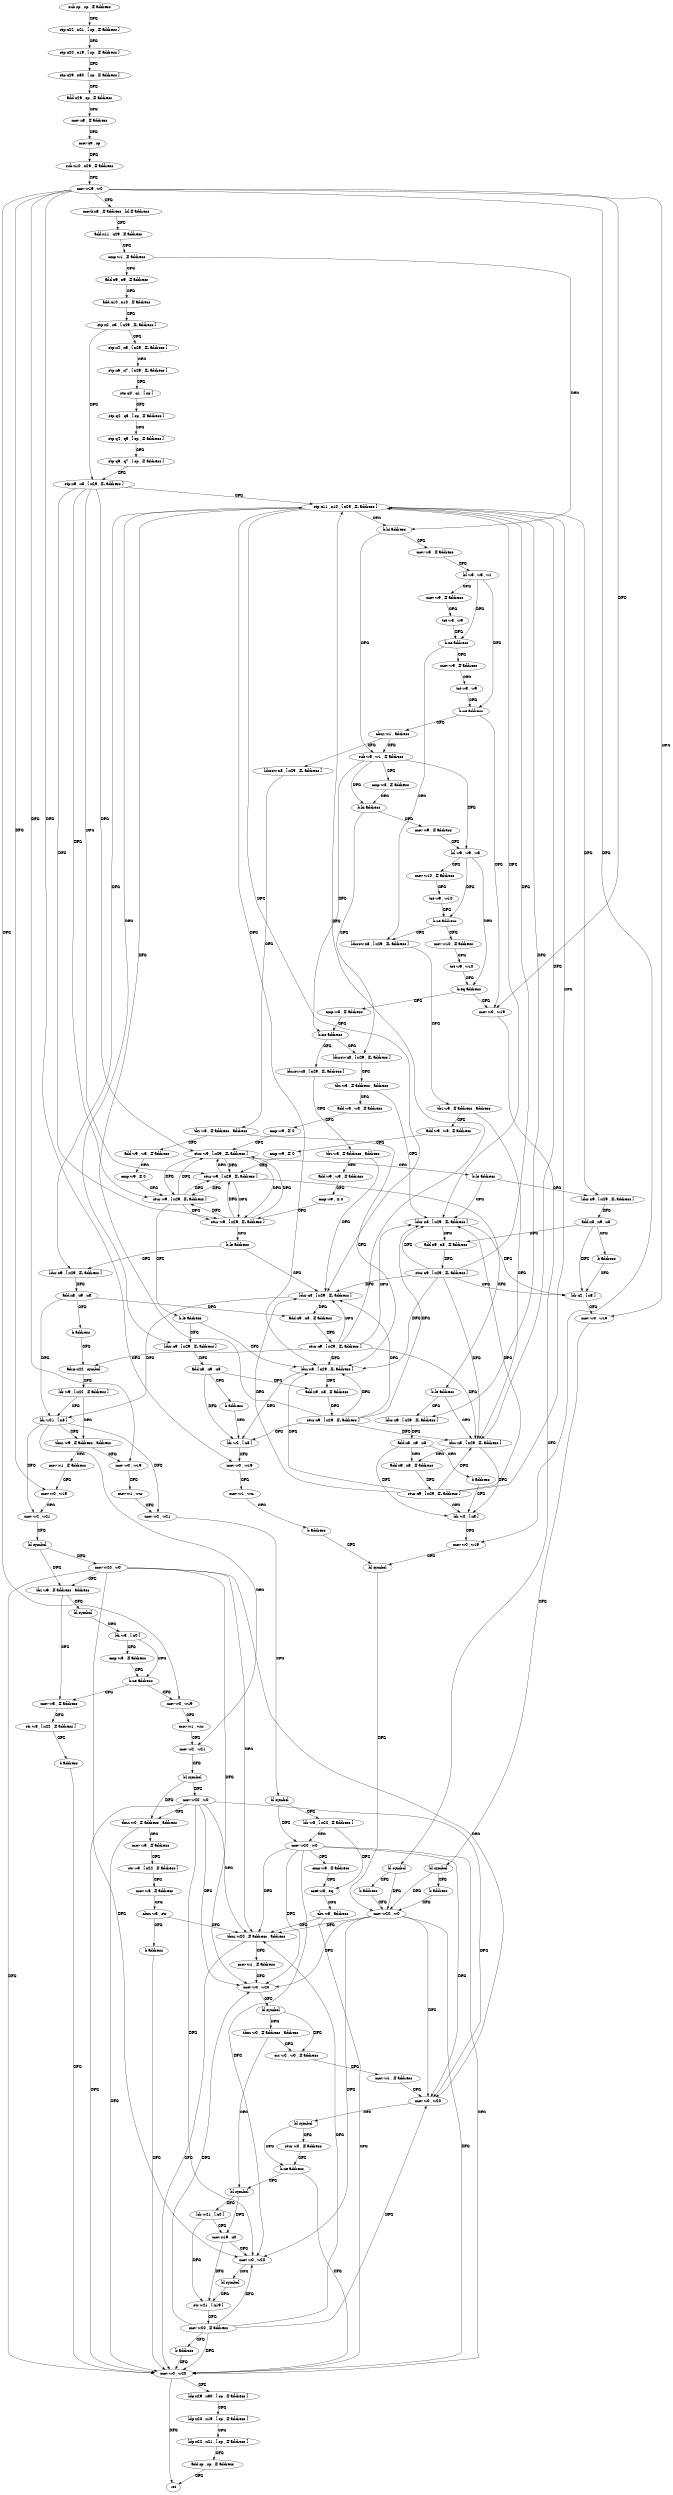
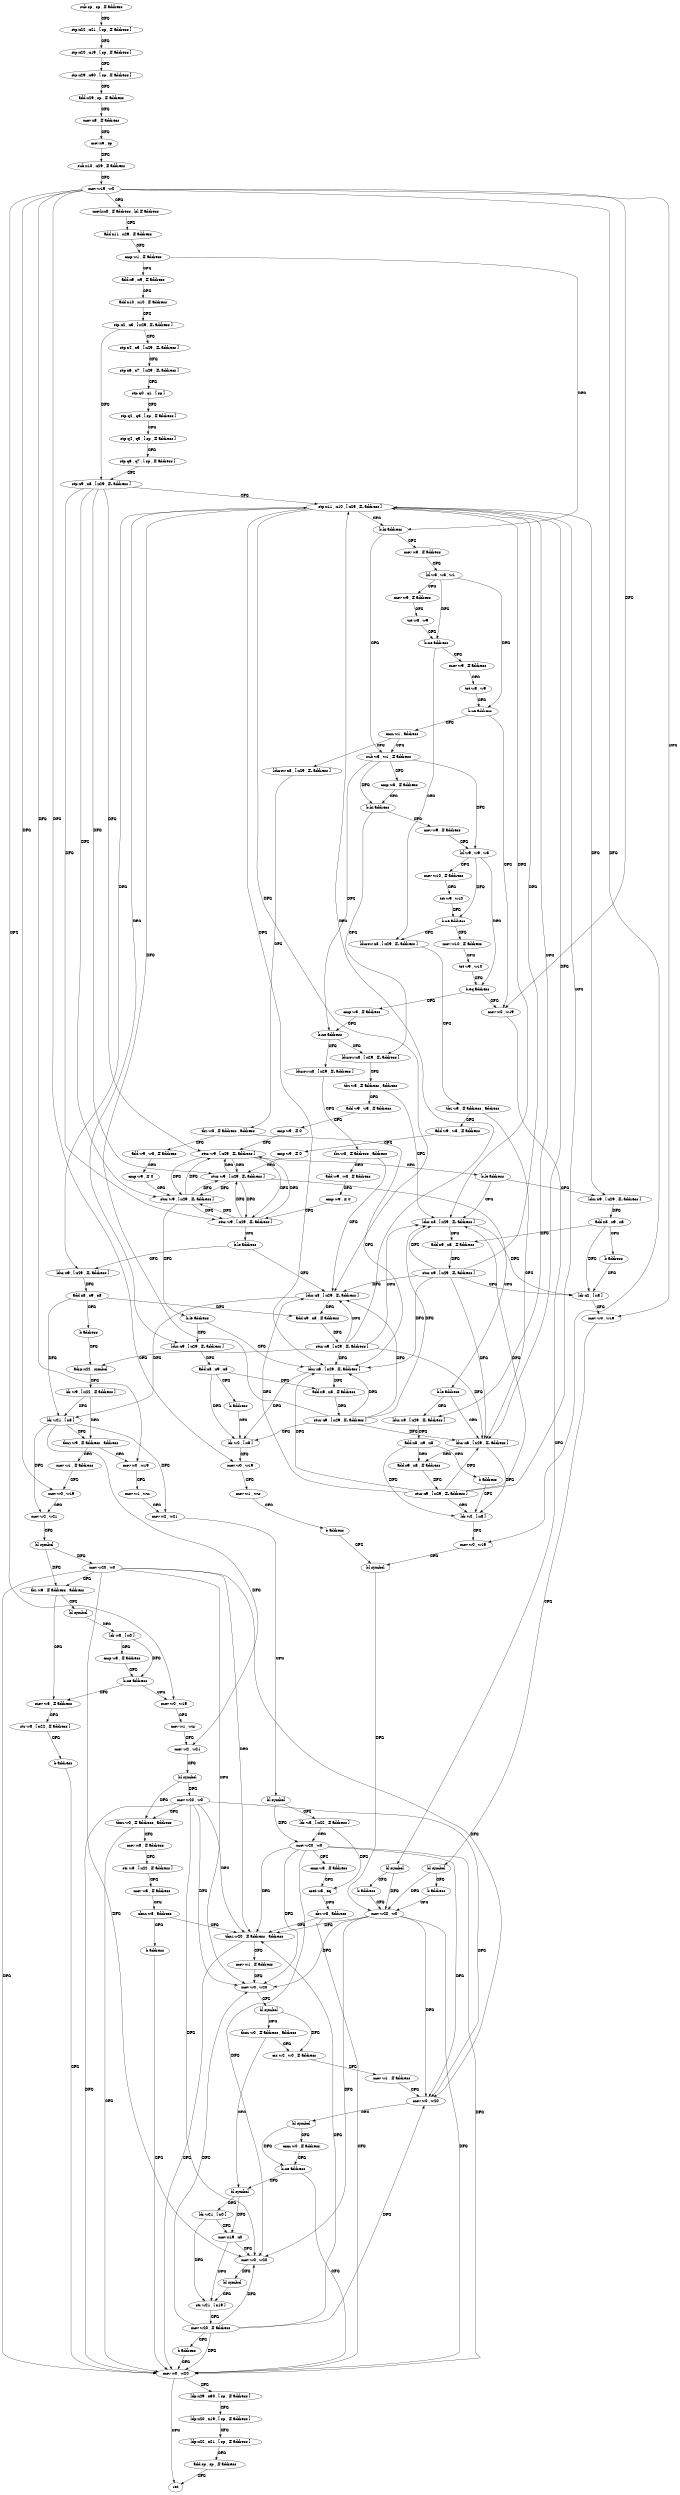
node "cbnz w1 , address": label "cbnz w1 , address" -> "cmn w1 , address"
node "cbnz w8 , str": label "cbnz w8 , str" -> "cbnz w8 , address"
node "stur w0 , # address": label "stur w0 , # address" -> "cmn w0 , # address"
